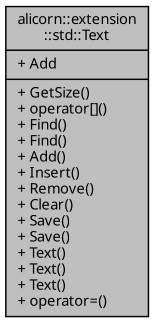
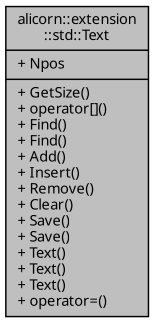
node "alicorn::extension": text "+ Add" -> "+ Npos"
